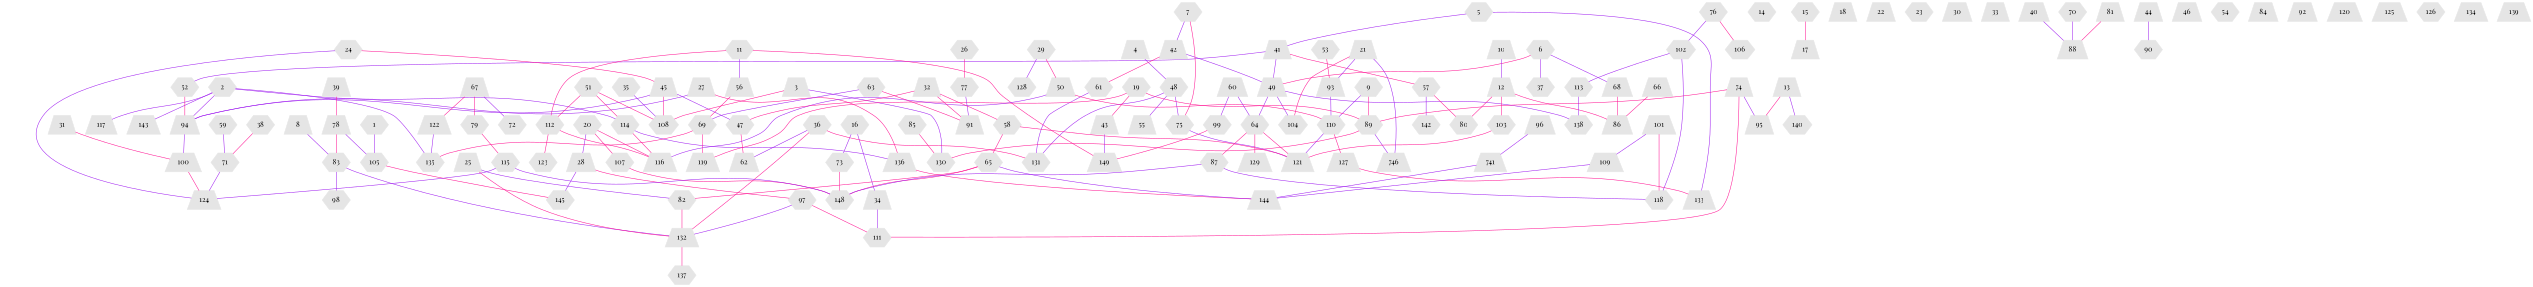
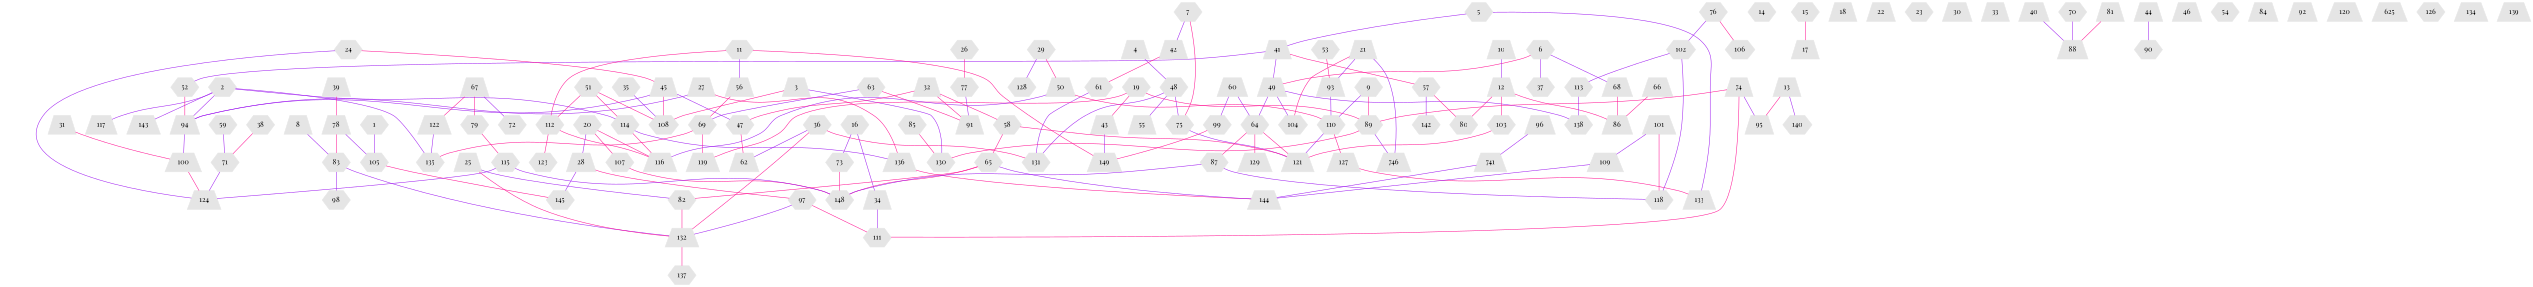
node "125": label "125" -> "625"
edge "42" -- "49": removed
